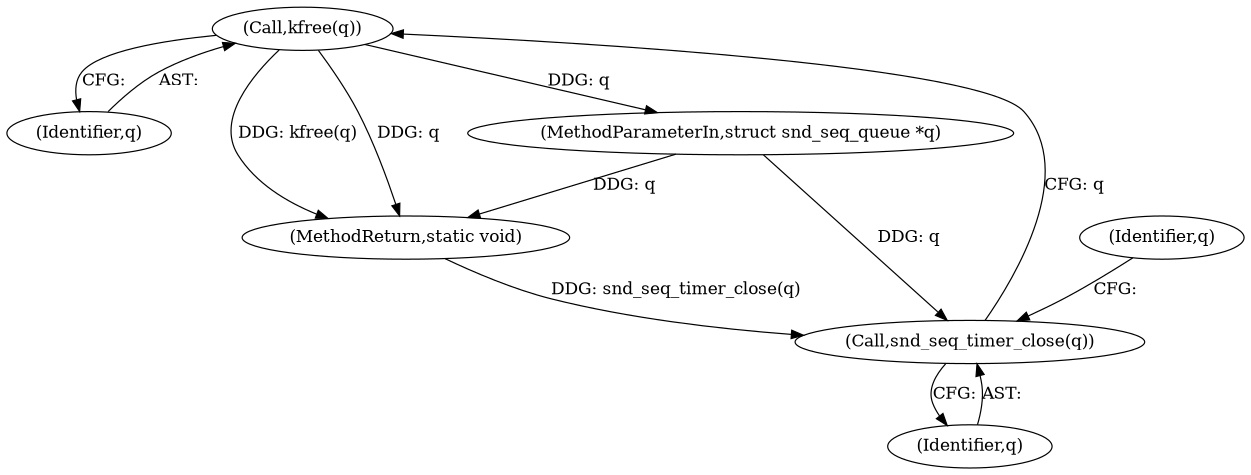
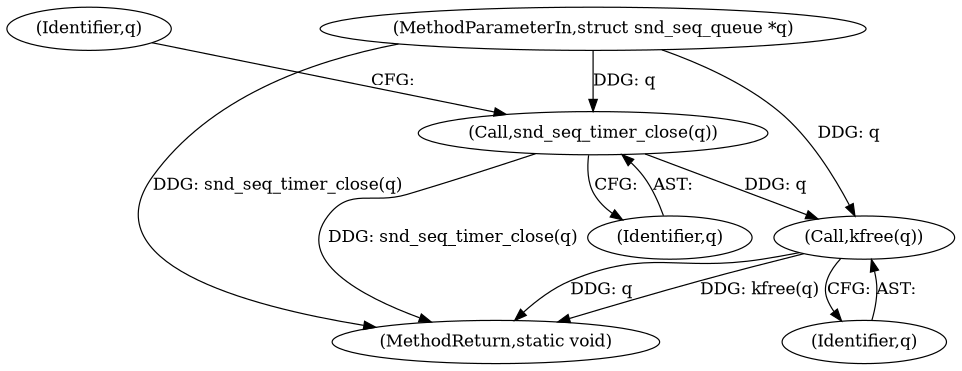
edge "(Call,kfree(q))" -> "(MethodParameterIn,struct snd_seq_queue *q)": reversed
edge "(MethodParameterIn,struct snd_seq_queue *q)" -> "(MethodReturn,static void)": label "DDG: q" -> "DDG: snd_seq_timer_close(q)"
edge "(Call,snd_seq_timer_close(q))" -> "(Call,kfree(q))": label "CFG: q" -> "DDG: q"
edge "(MethodReturn,static void)" -> "(Call,snd_seq_timer_close(q))": reversed
